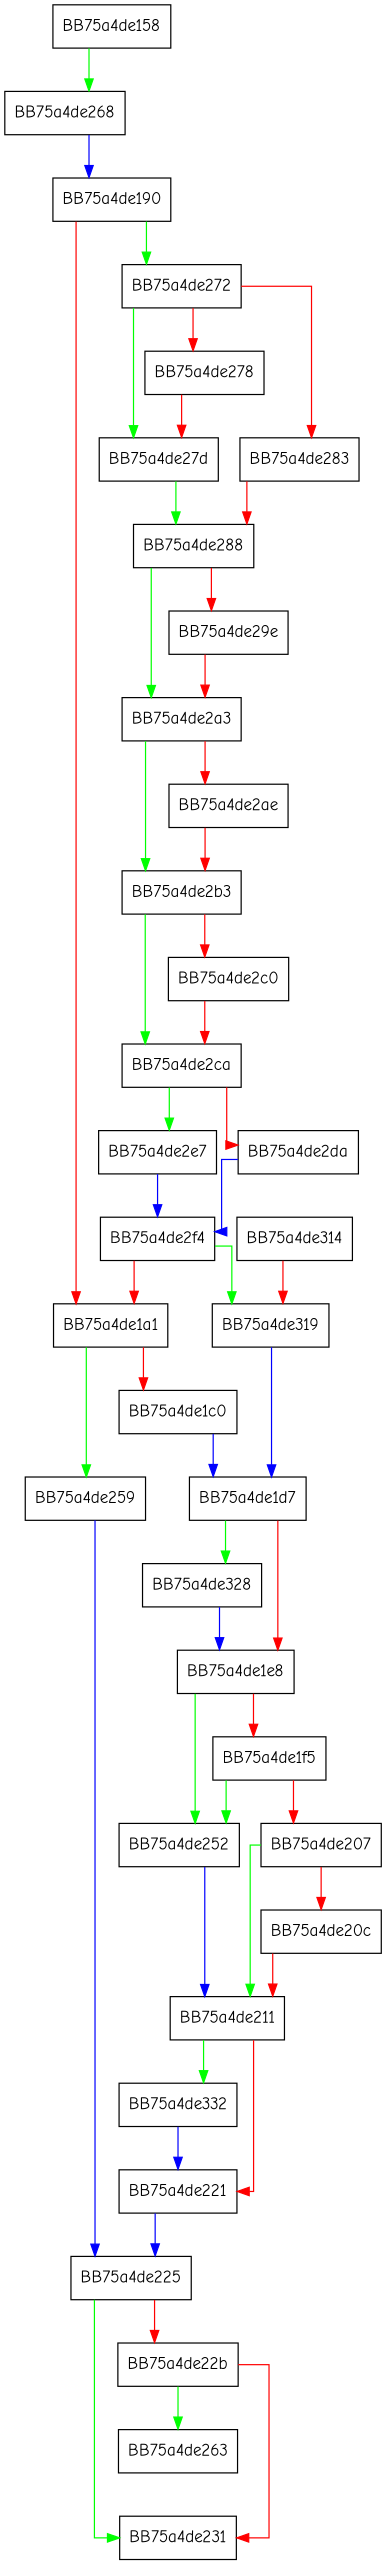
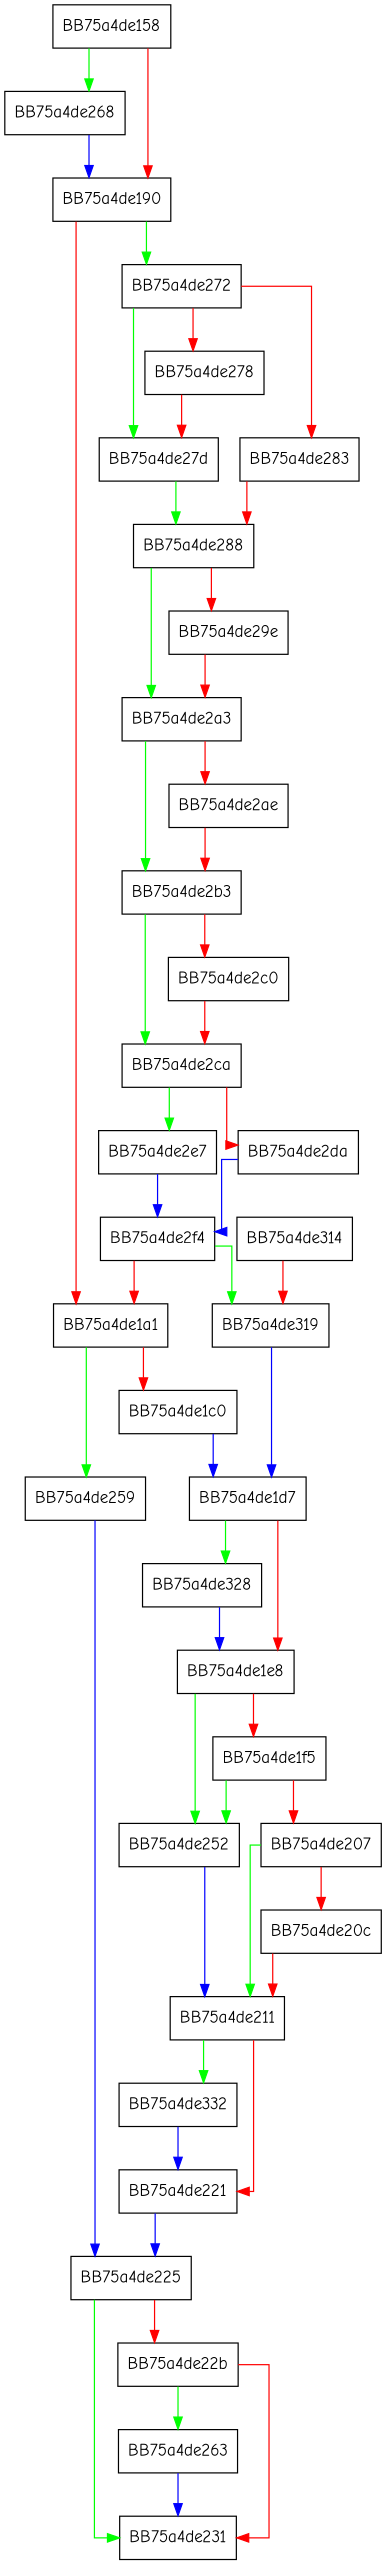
edge "BB75a4de158" -> "BB75a4de190": added
edge "BB75a4de263" -> "BB75a4de231": added
